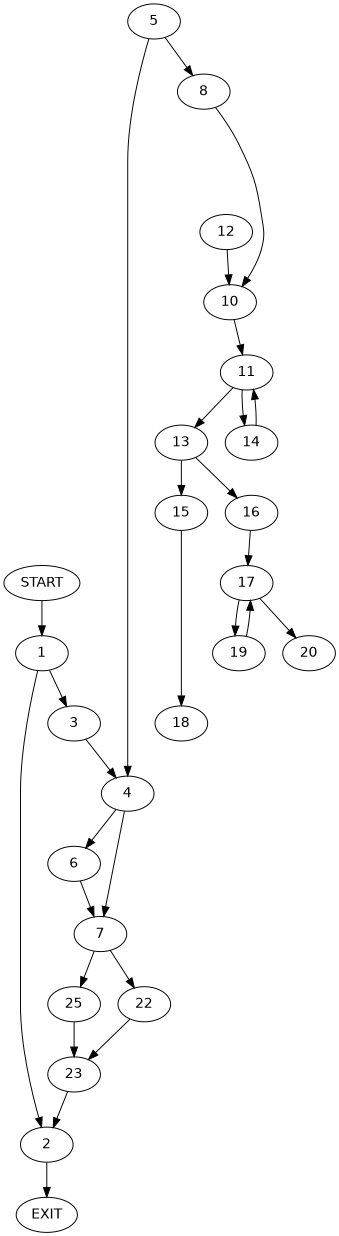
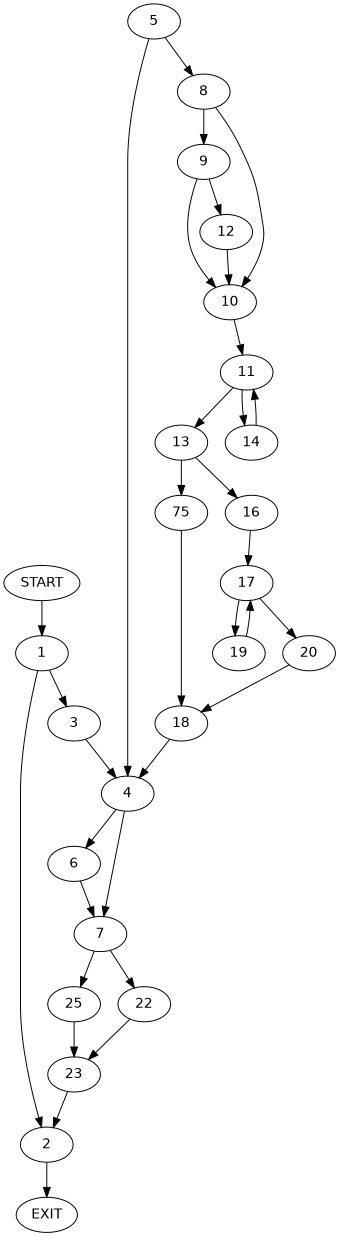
node "9": added
node "15": label "15" -> "75"
edge "20" -> "18": added
edge "18" -> "4": added
